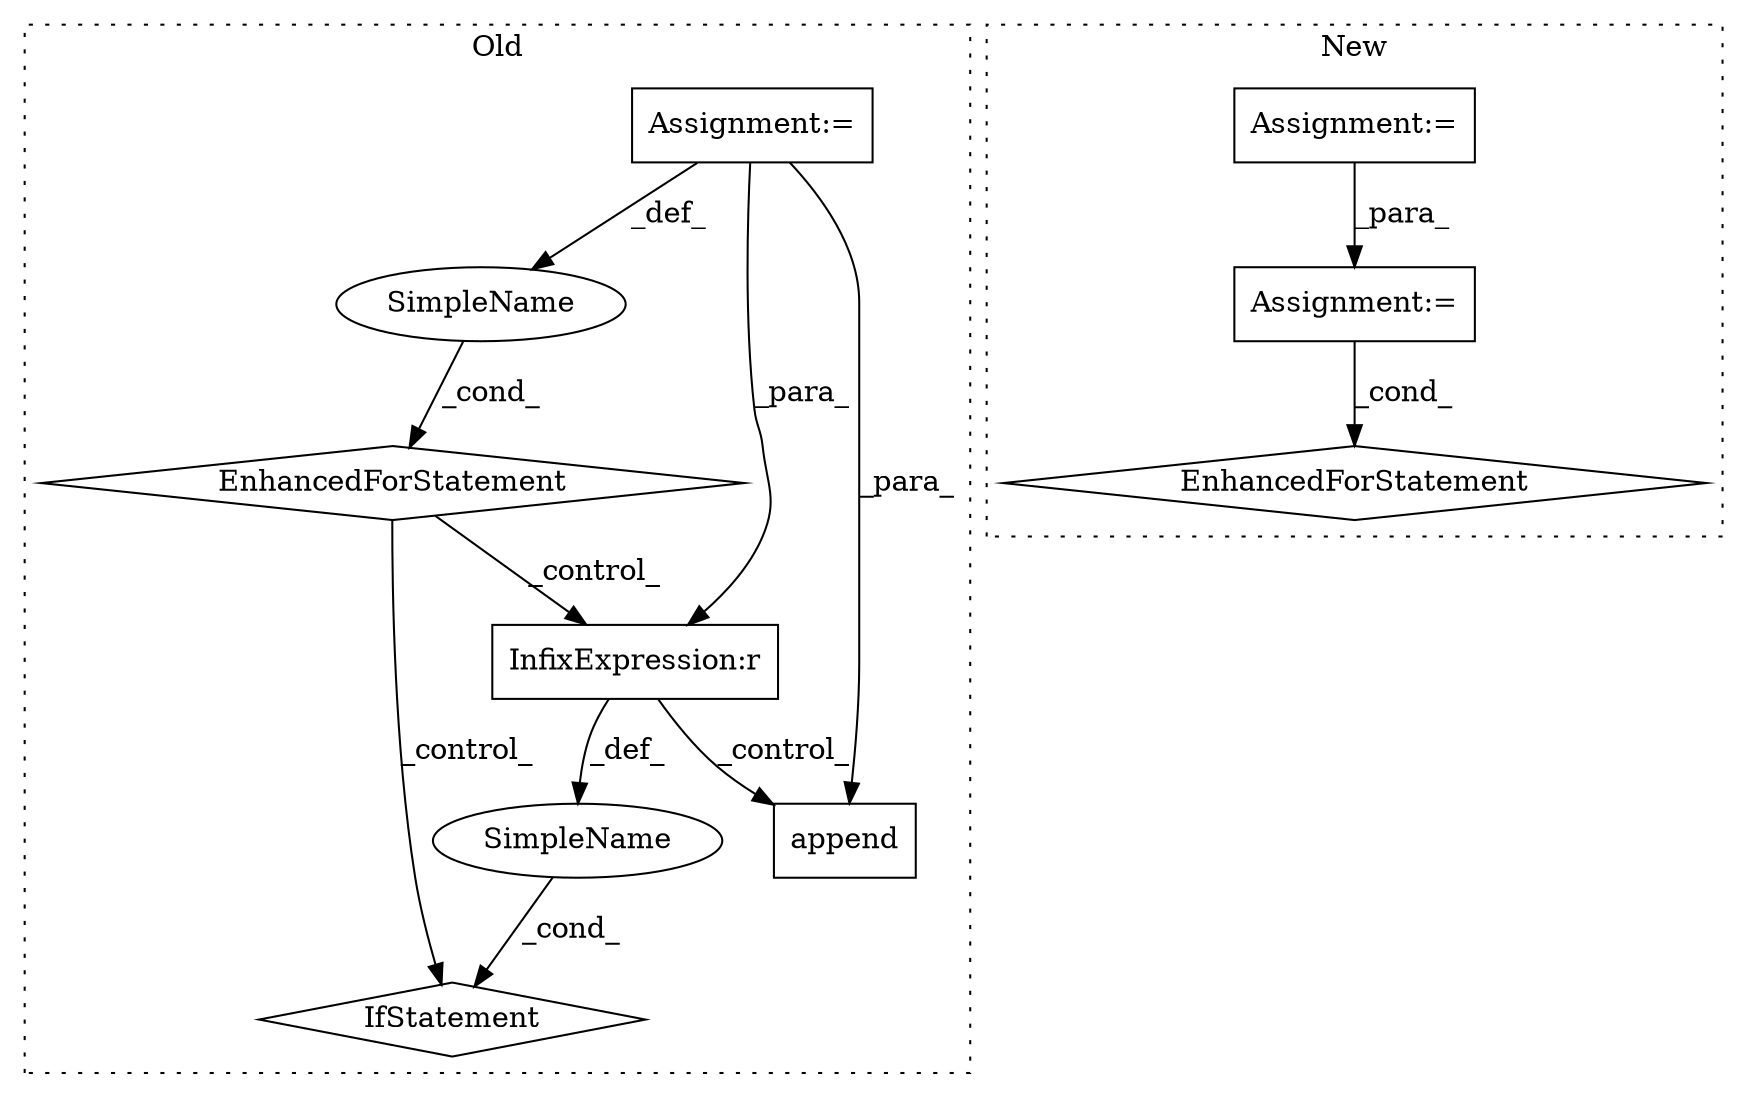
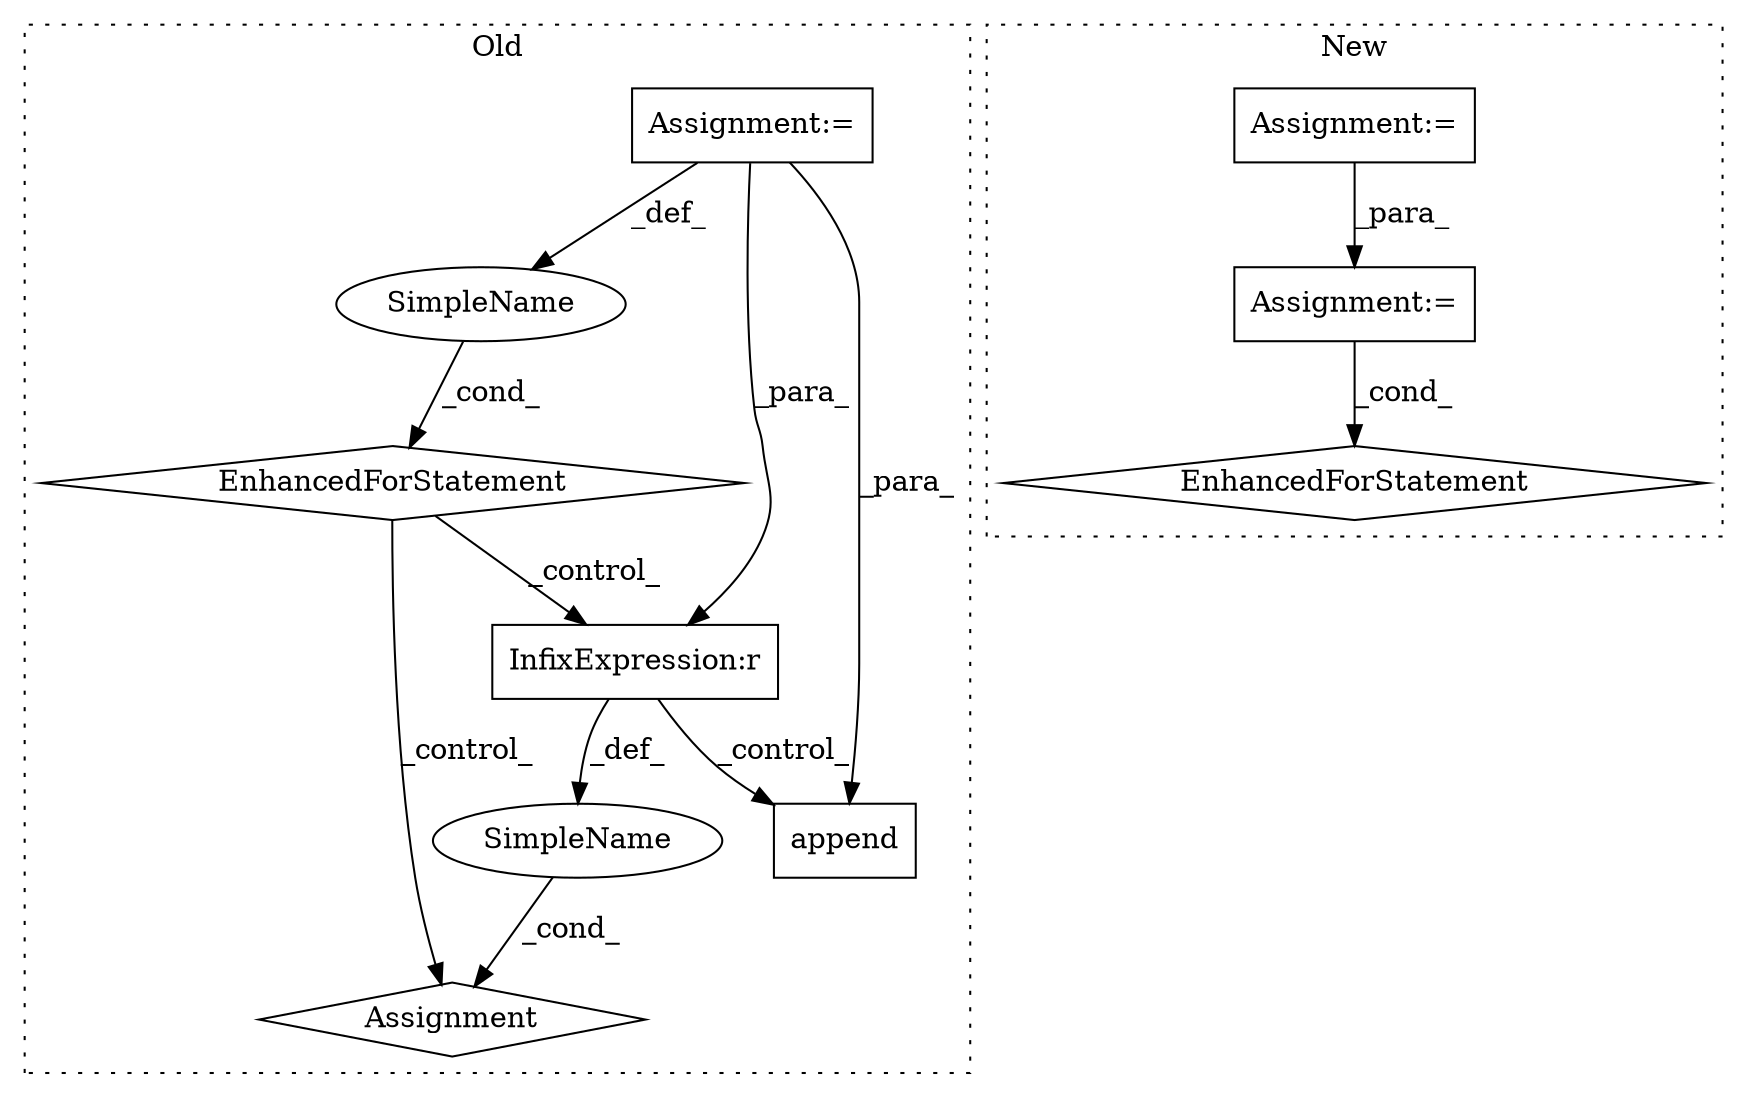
node "IfStatement": label "IfStatement" -> "Assignment"
